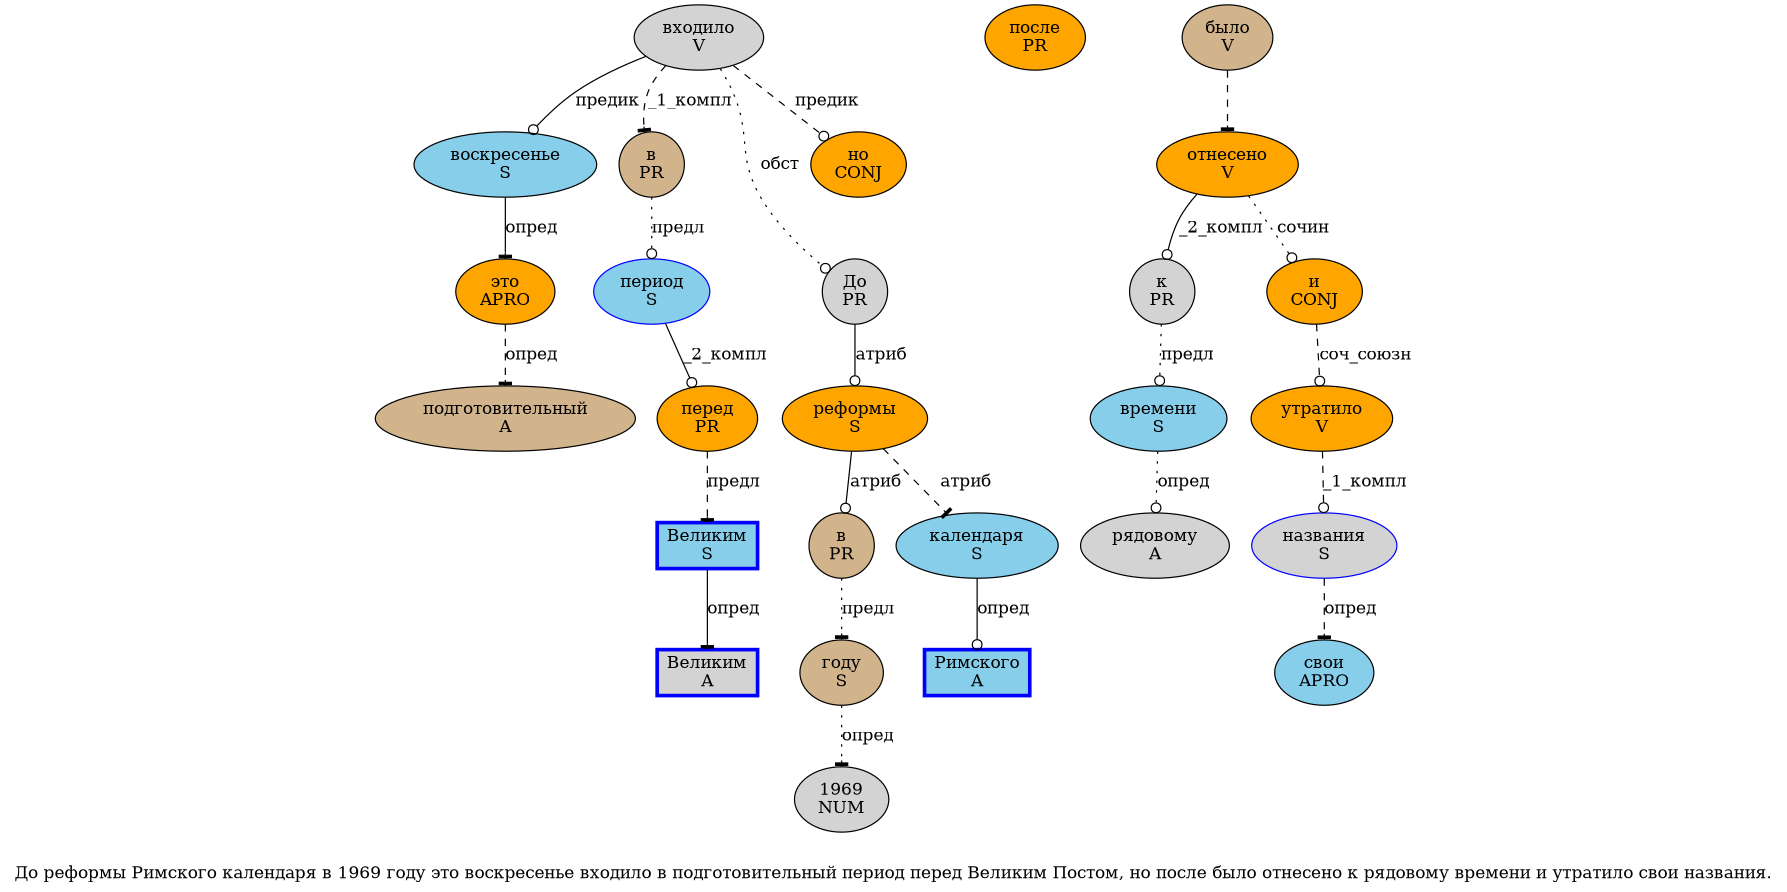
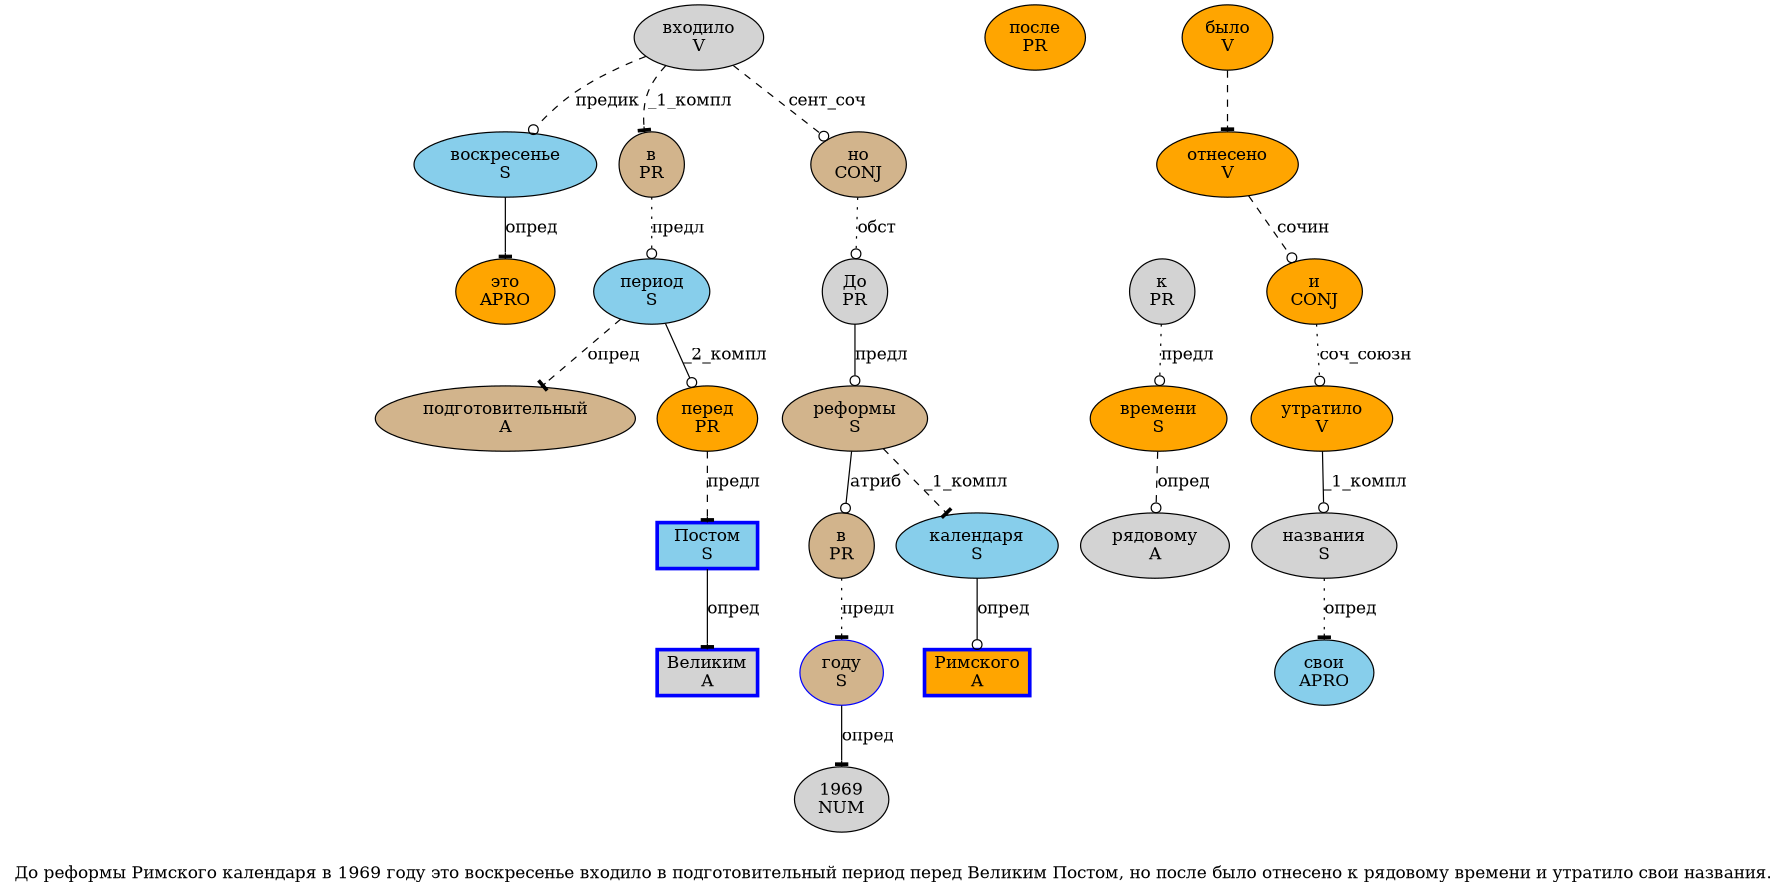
node "было V": fillcolor tan -> orange
edge "входило V" -> "воскресенье S": style solid -> dashed
edge "входило V" -> "но CONJ": label "предик" -> "сент_соч"
node "но CONJ": fillcolor orange -> tan
edge "входило V" -> "До PR": now "но CONJ" -> "До PR"
edge "отнесено V" -> "к PR": removed, label "_2_компл"
edge "отнесено V" -> "и CONJ": style dotted -> dashed
node "период S": color blue -> black
edge "и CONJ" -> "утратило V": style dashed -> dotted
edge "это APRO" -> "подготовительный A": now "период S" -> "подготовительный A"
edge "До PR" -> "реформы S": label "атриб" -> "предл"
node "реформы S": fillcolor orange -> tan
node "времени S": fillcolor skyblue -> orange
edge "времени S" -> "рядовому A": style dotted -> dashed
edge "утратило V" -> "названия S": style dashed -> solid
edge "реформы S" -> "календаря S": label "атриб" -> "_1_компл"
node "Великим S": label "Великим S" -> "Постом S"
node "названия S": color blue -> black
edge "названия S" -> "свои APRO": style dashed -> dotted
node "году S": color black -> blue
node "Римского A": fillcolor skyblue -> orange
edge "году S" -> "1969 NUM": style dotted -> solid
